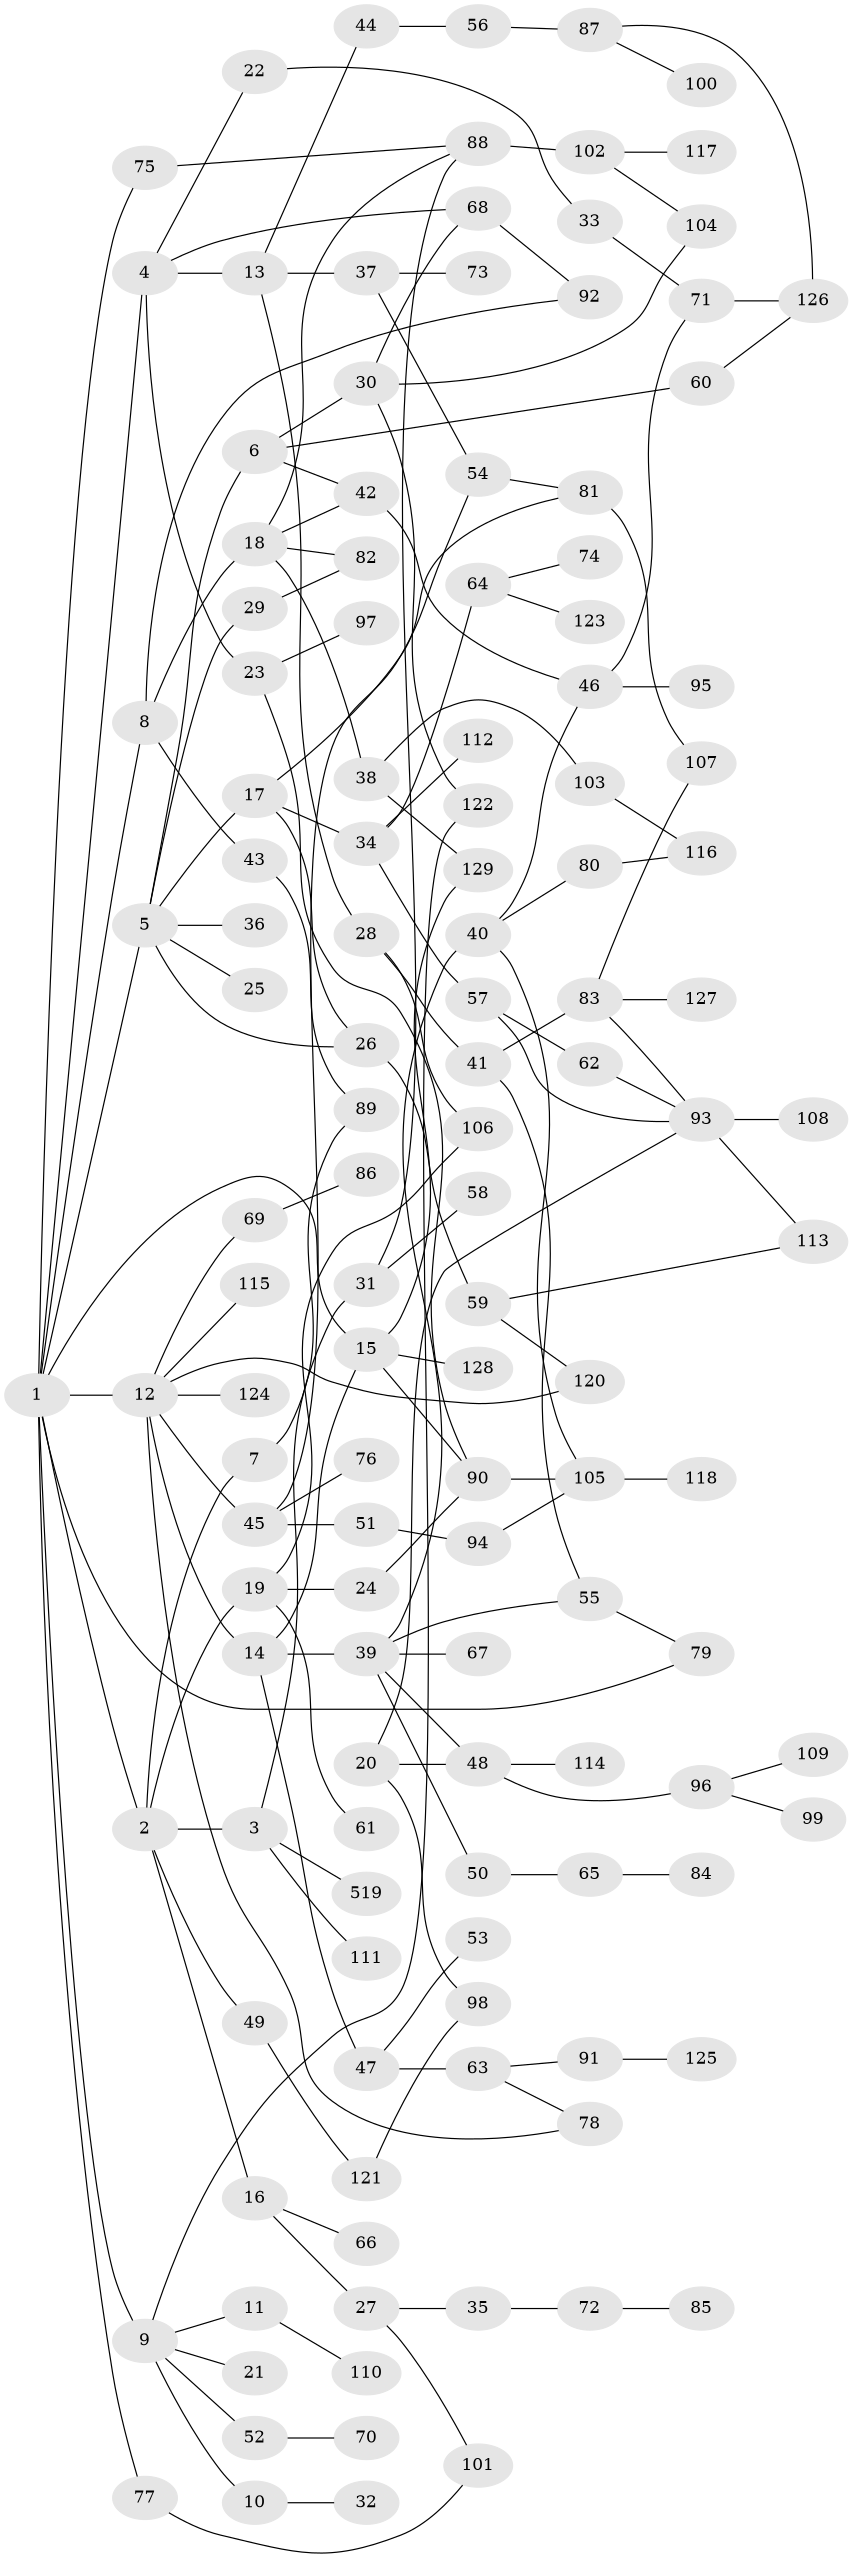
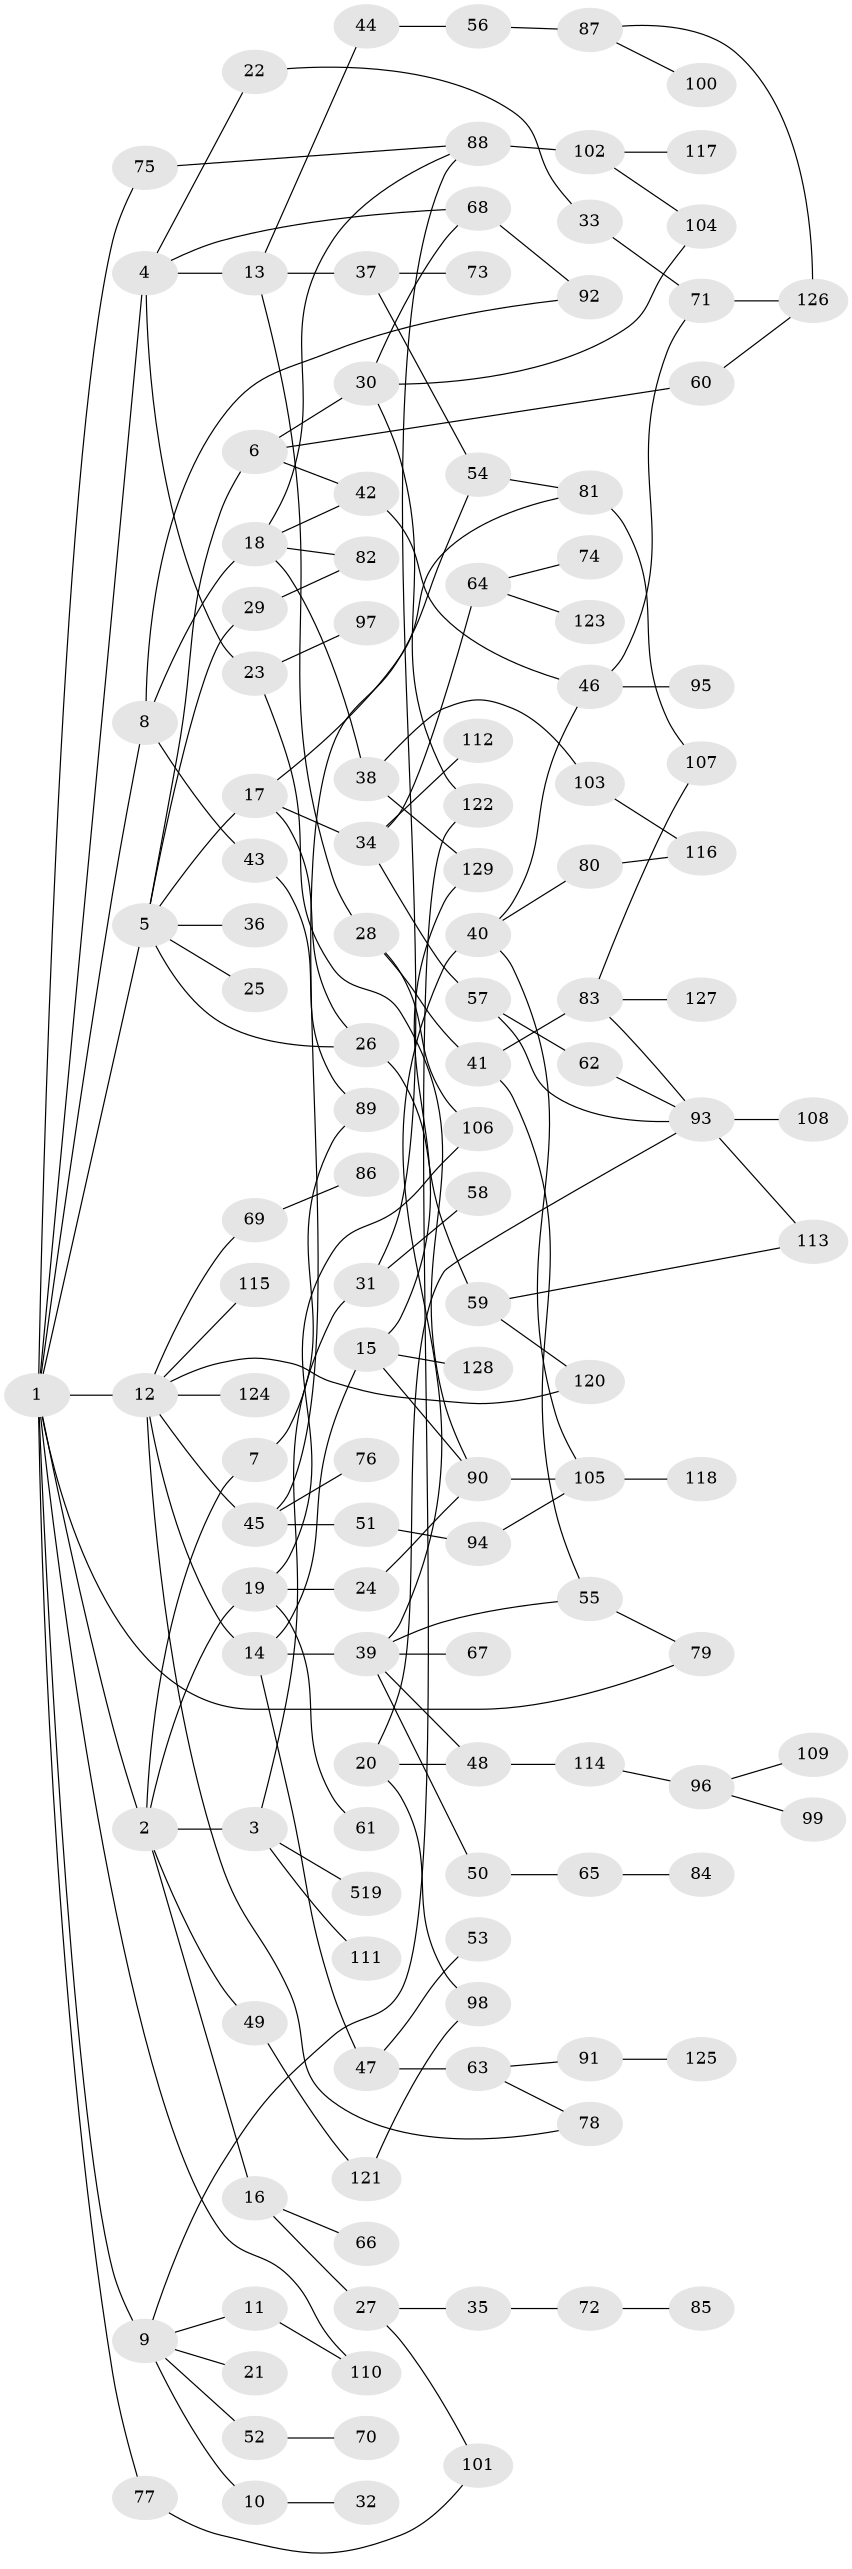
edge "15" -- "1": now "110" -- "1"
edge "48" -- "96": now "114" -- "96"
